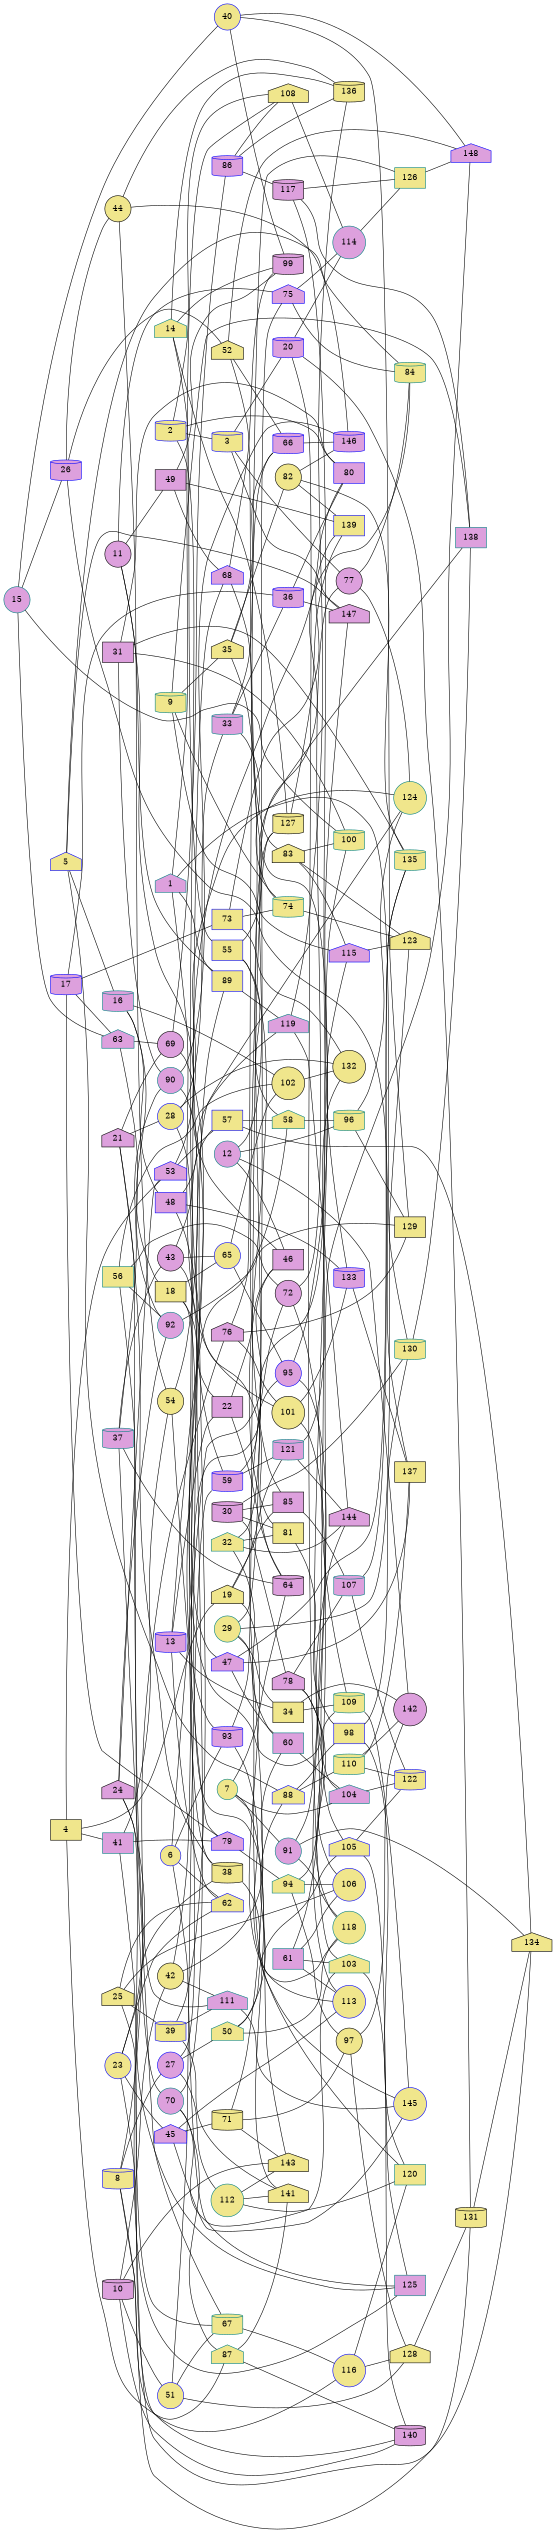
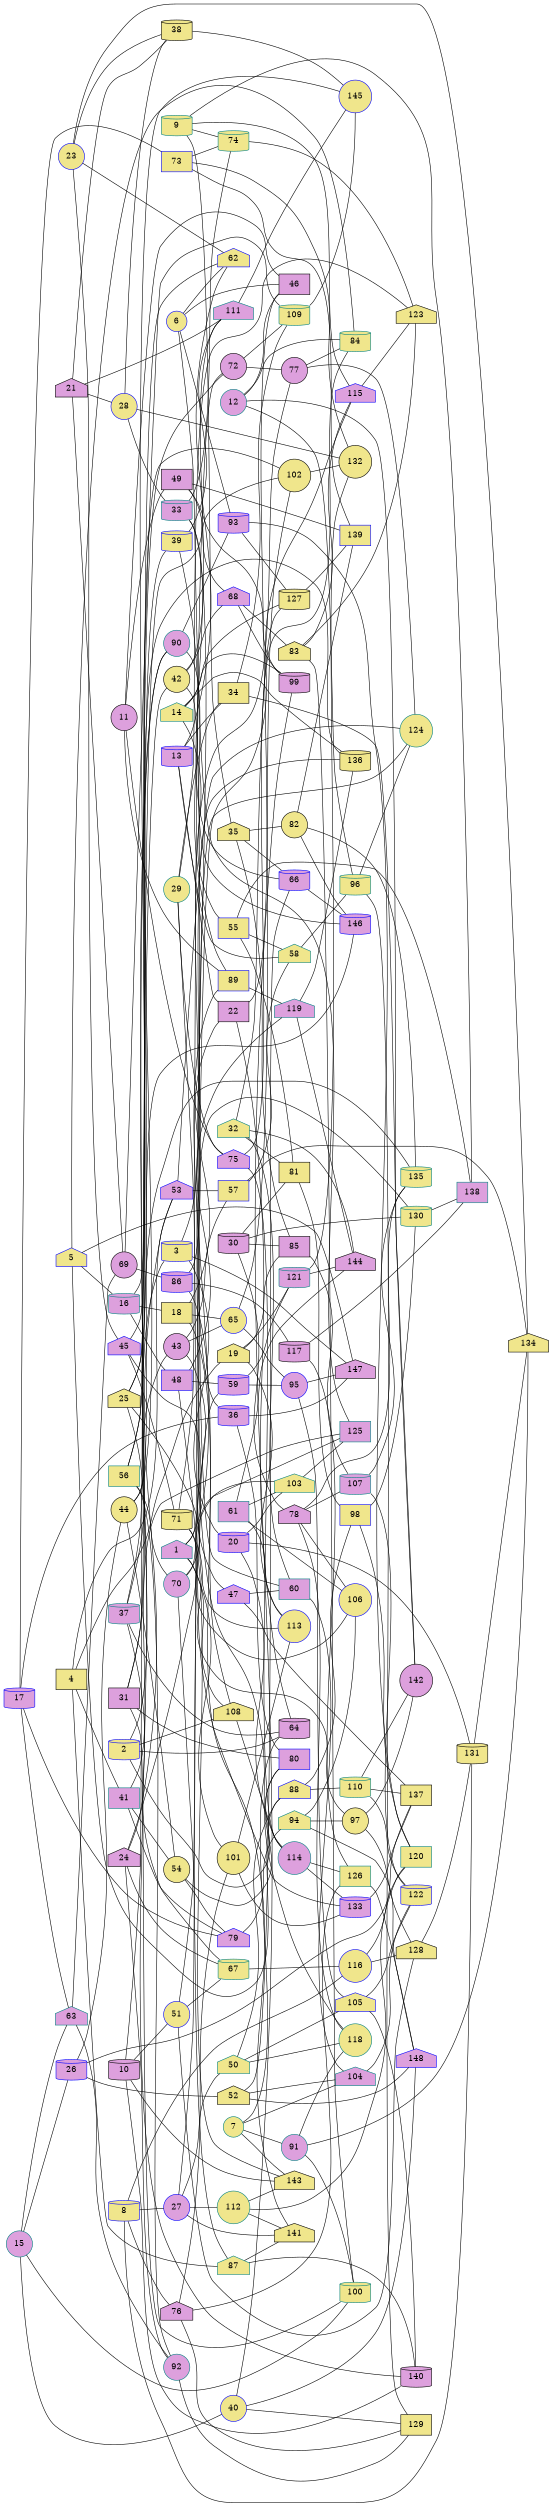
edge "117" -- "133": now "114" -- "133"
edge "135" -- "47": now "135" -- "78"
edge "39" -- "141": now "27" -- "141"
